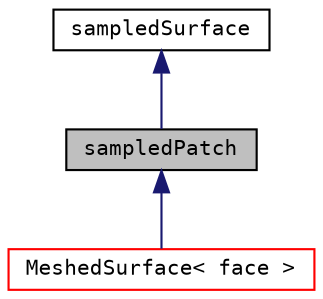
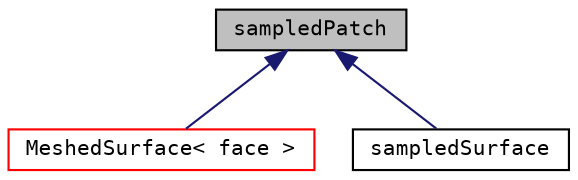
edge "sampledPatch" -> "sampledSurface": reversed
